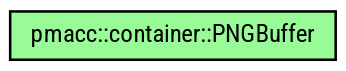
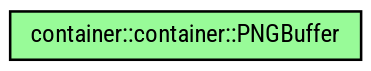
node "pmacc::container::PNGBuffer": label "pmacc::container::PNGBuffer" -> "container::container::PNGBuffer"
